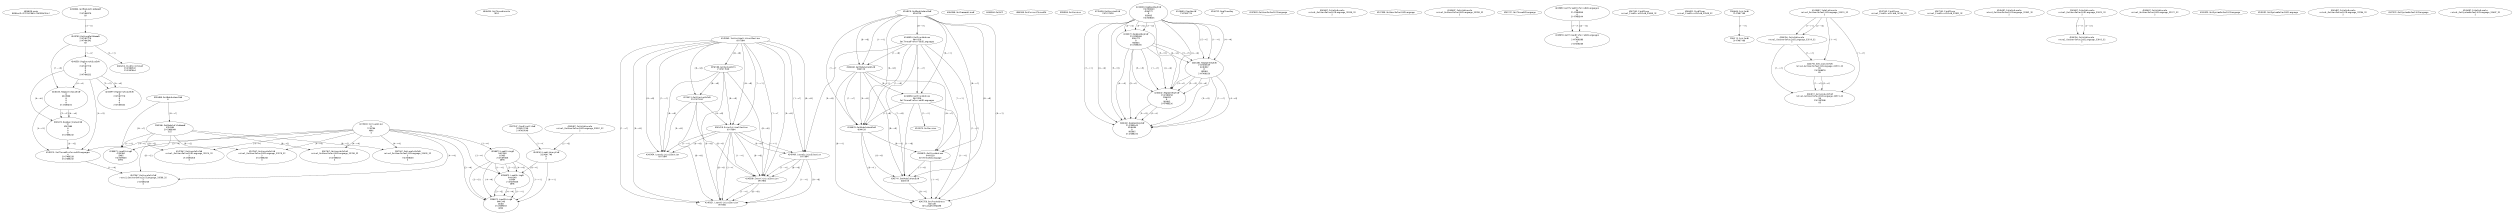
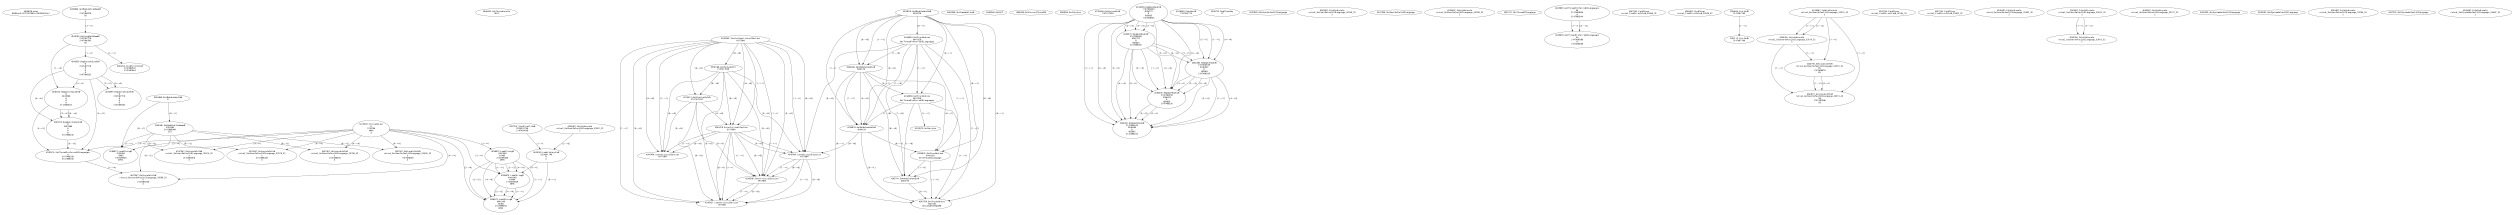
edge "4250188.GetSystemInfo 2147417660" -> "4245469.LeaveCriticalSection 6917004": added, label "(0-->0)"
edge "4244070.GetModuleHandleW 4244120" -> "4245741.GetModuleHandleW 4246160": now "4244070.GetModuleHandleW 4244120" -> "4245469.LeaveCriticalSection 6917004"
